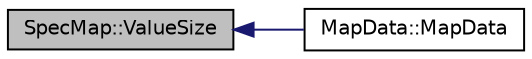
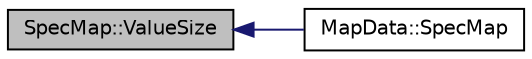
node "MapData::MapData": label "MapData::MapData" -> "MapData::SpecMap"
